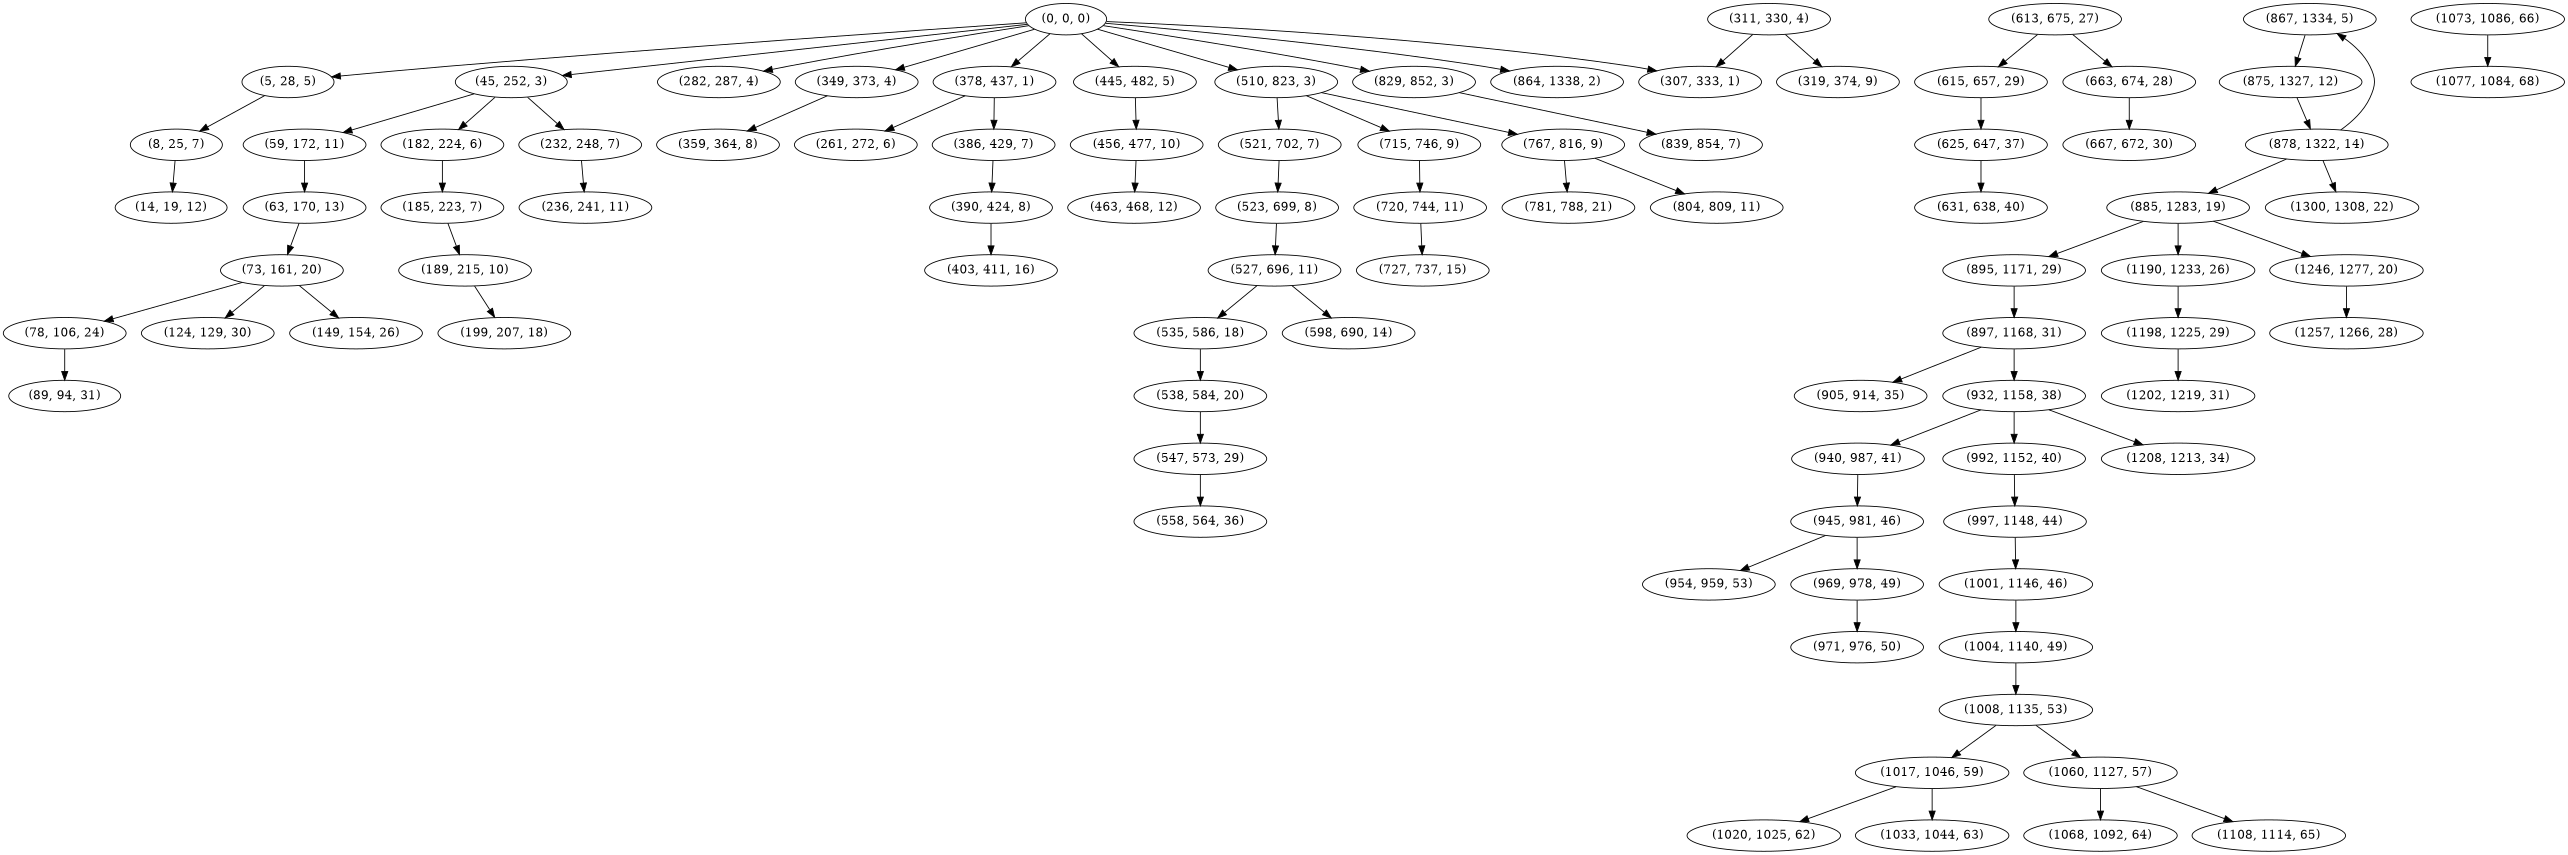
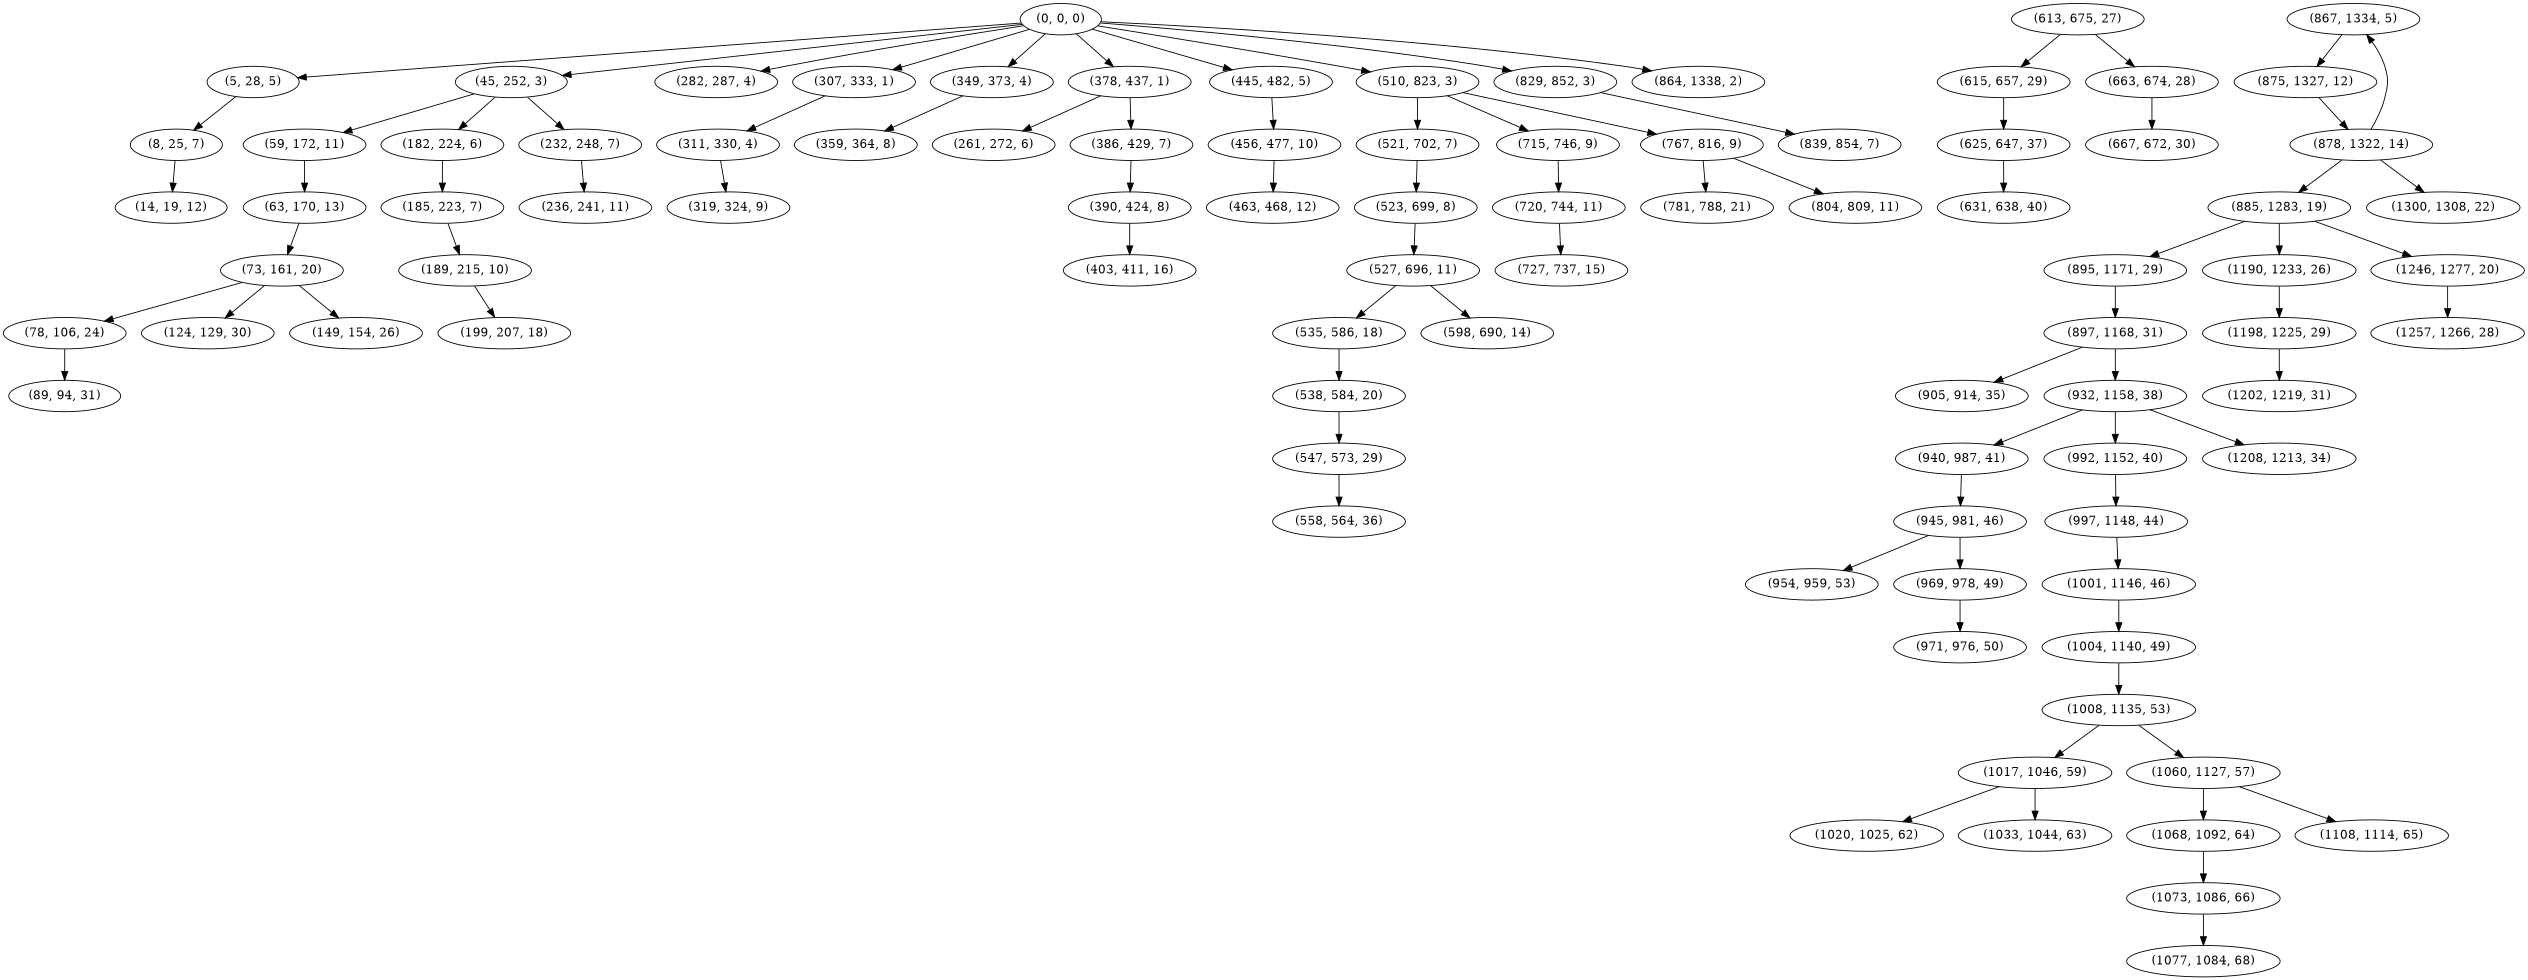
edge "(311, 330, 4)" -> "(307, 333, 1)": reversed
node "(319, 374, 9)": label "(319, 374, 9)" -> "(319, 324, 9)"
edge "(1068, 1092, 64)" -> "(1073, 1086, 66)": added
